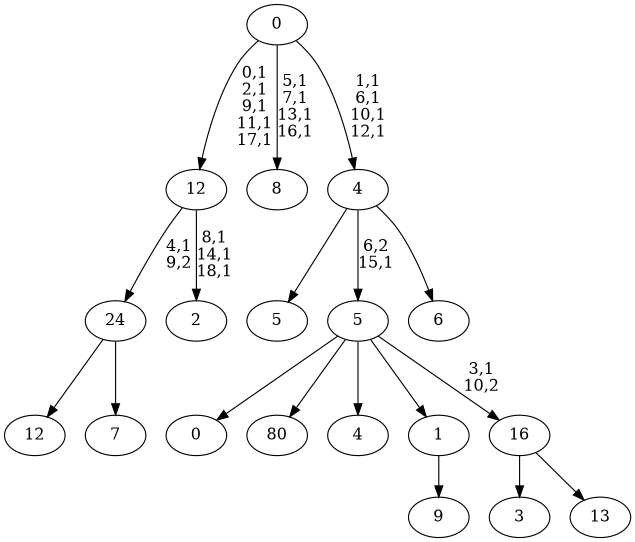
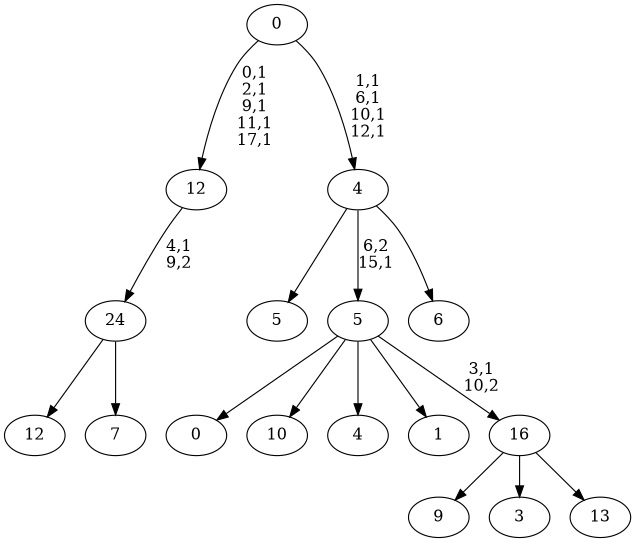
node "8": removed
node "2": removed
node "80": label "80" -> "10"
edge "1" -> "9": now "16" -> "9"
